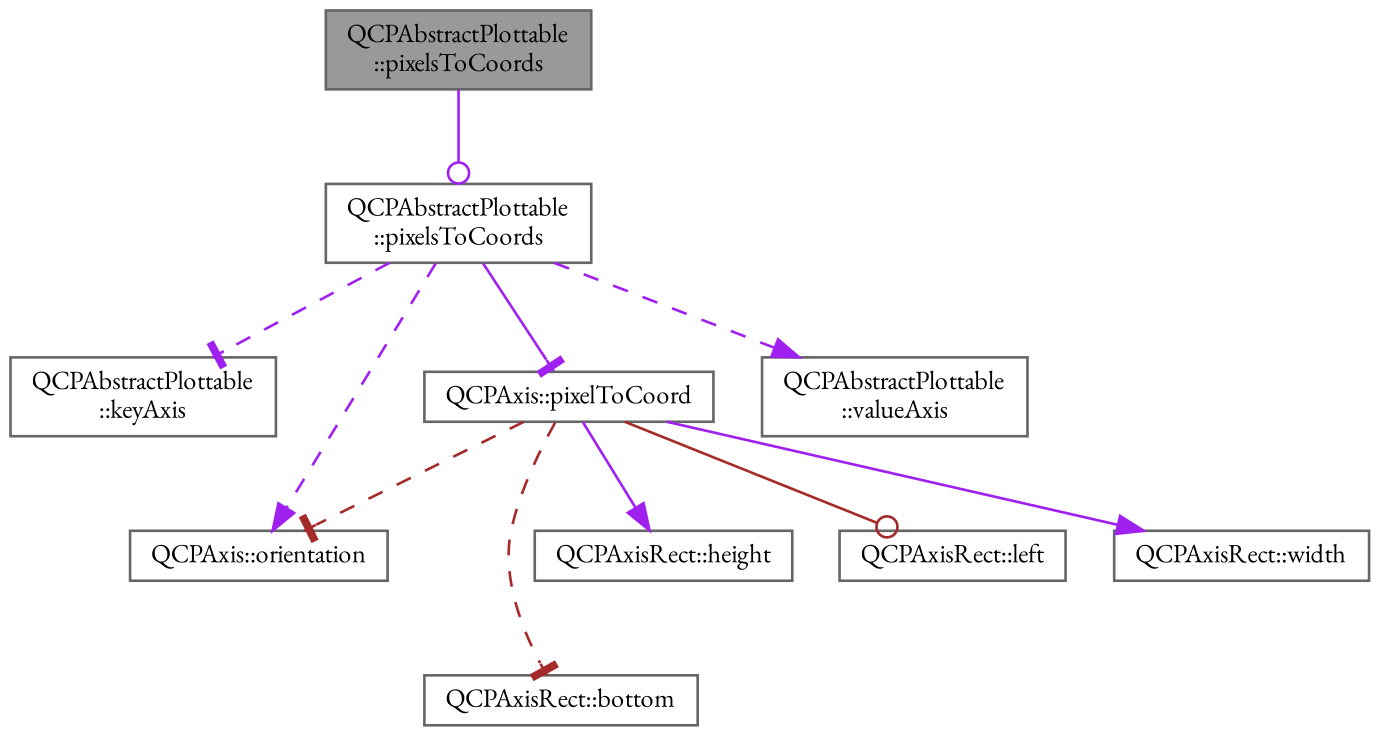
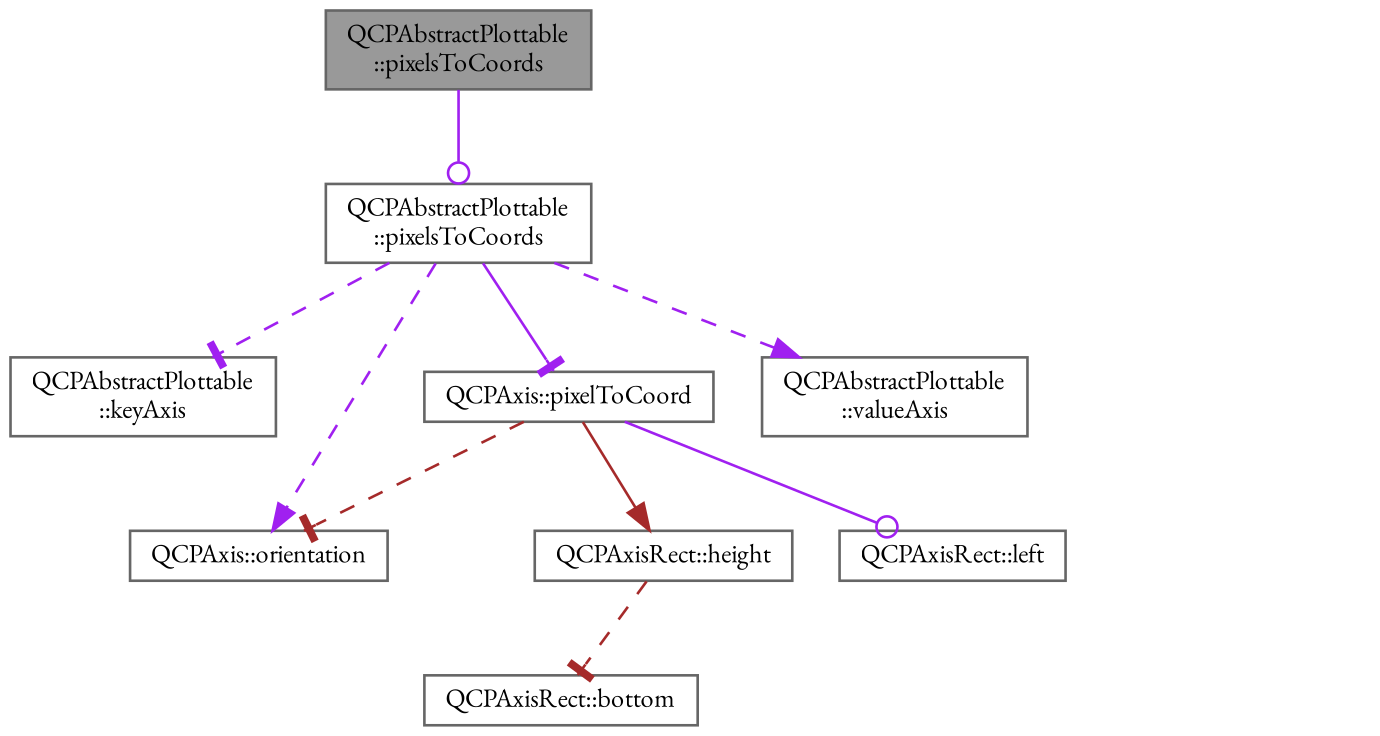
edge "QCPAxis::pixelToCoord" -> "QCPAxisRect::height": color purple -> brown
edge "QCPAxis::pixelToCoord" -> "QCPAxisRect::left": color brown -> purple
edge "QCPAxis::pixelToCoord" -> "QCPAxisRect::bottom": now "QCPAxisRect::height" -> "QCPAxisRect::bottom"
node "QCPAxisRect::width": removed
